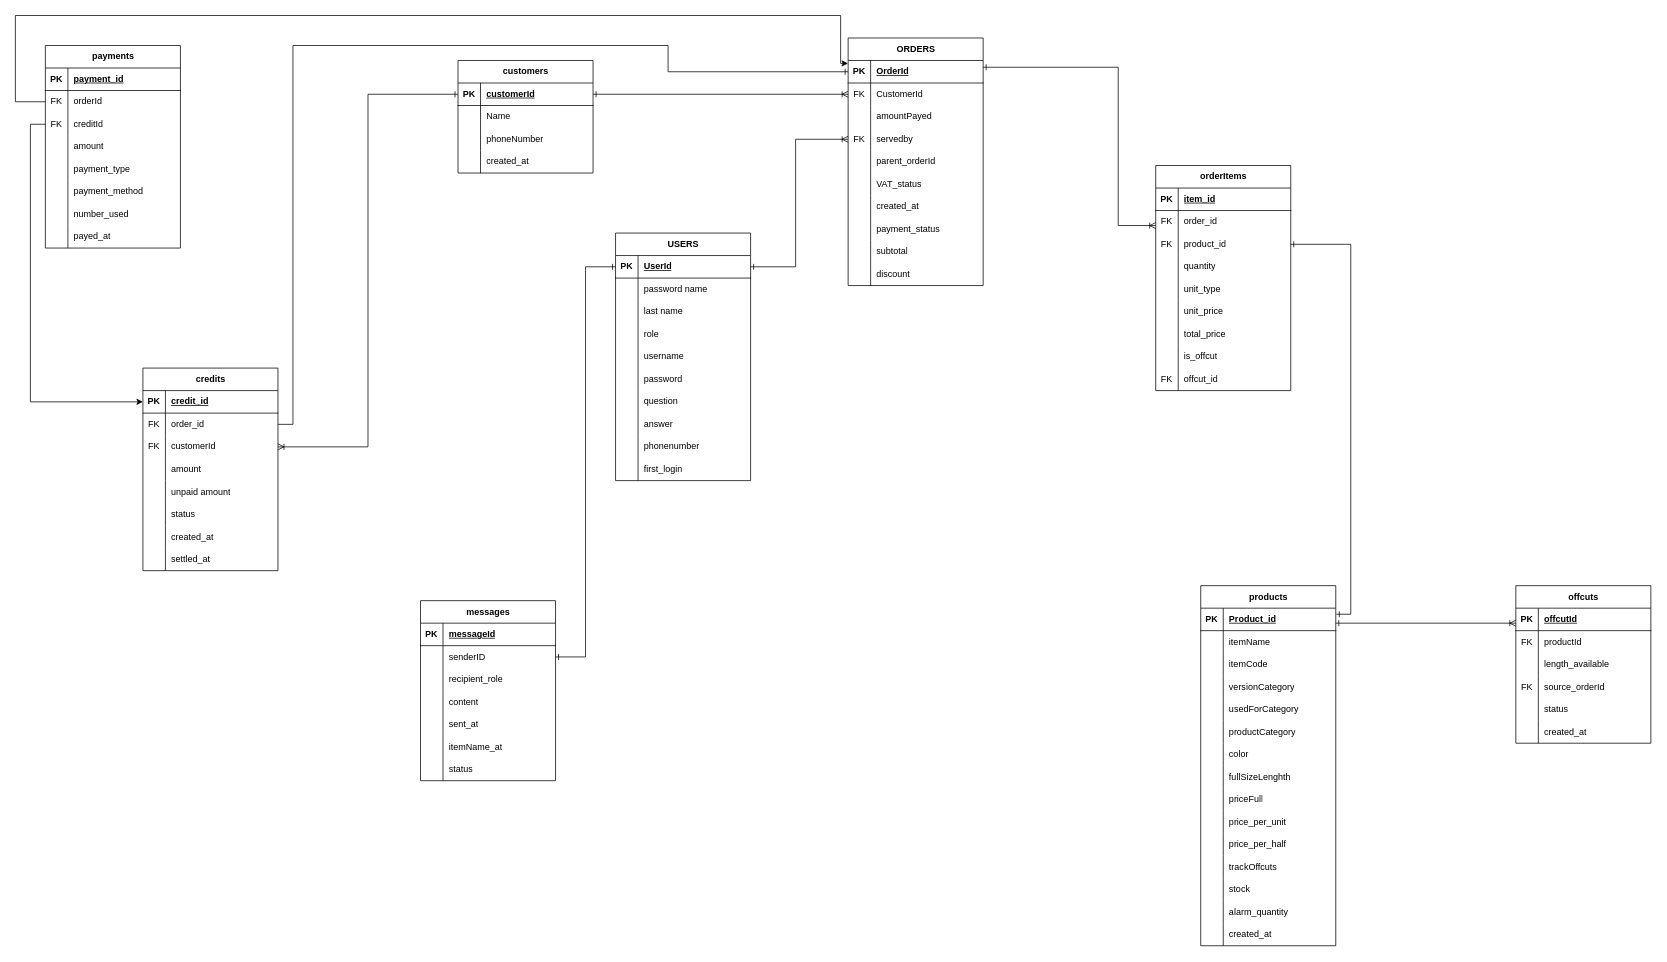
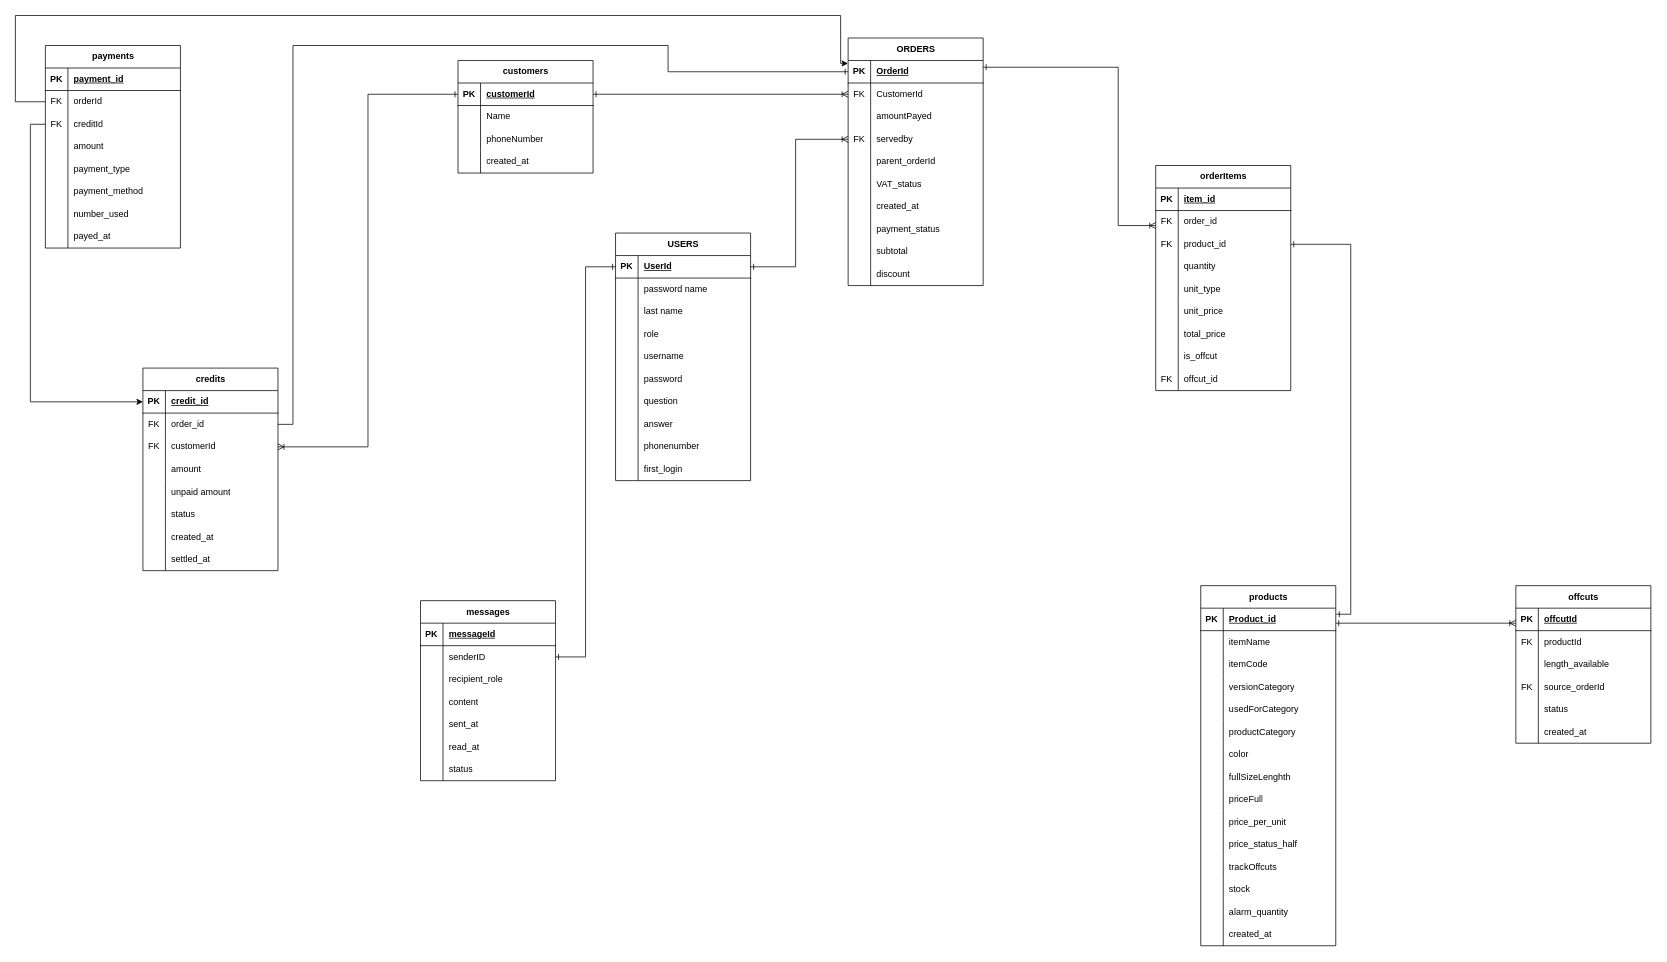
node "itemName_at": label "itemName_at" -> "read_at"
node "price_per_half": label "price_per_half" -> "price_status_half"
